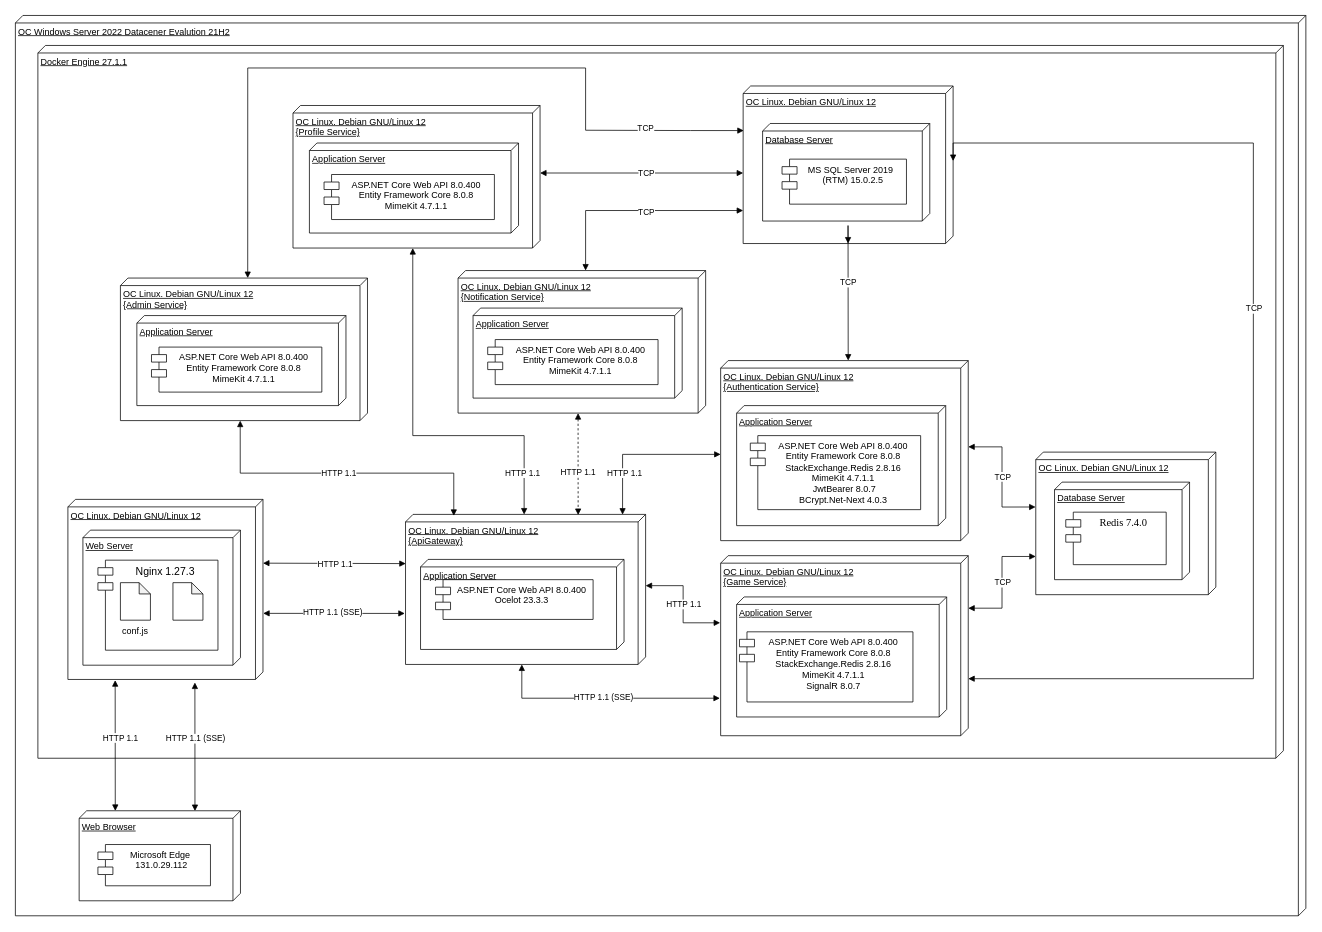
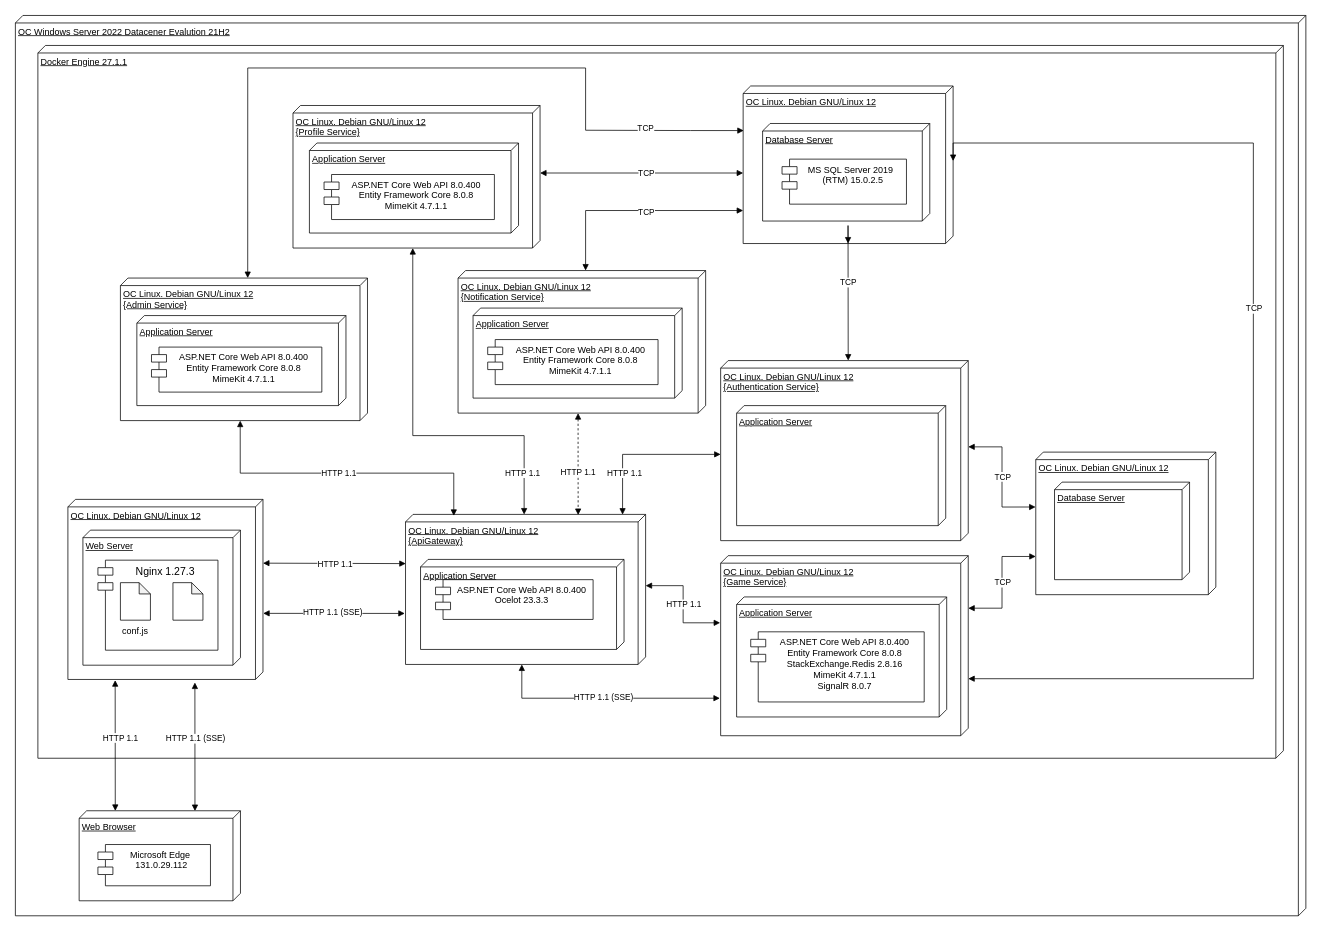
node "ASP.NET Core Web API 8.0.400 Entity Framework Core 8.0.8 StackExchange.Redis 2.8.16 MimeKit 4.7.1.1 JwtBearer 8.0.7 BCrypt.Net-Next 4.0.3": removed
node "Redis 7.4.0": removed
node "ASP.NET Core Web API 8.0.400 Entity Framework Core 8.0.8 StackExchange.Redis 2.8.16 MimeKit 4.7.1.1 SignalR 8.0.7": moved (826, 667) -> (837, 667)
